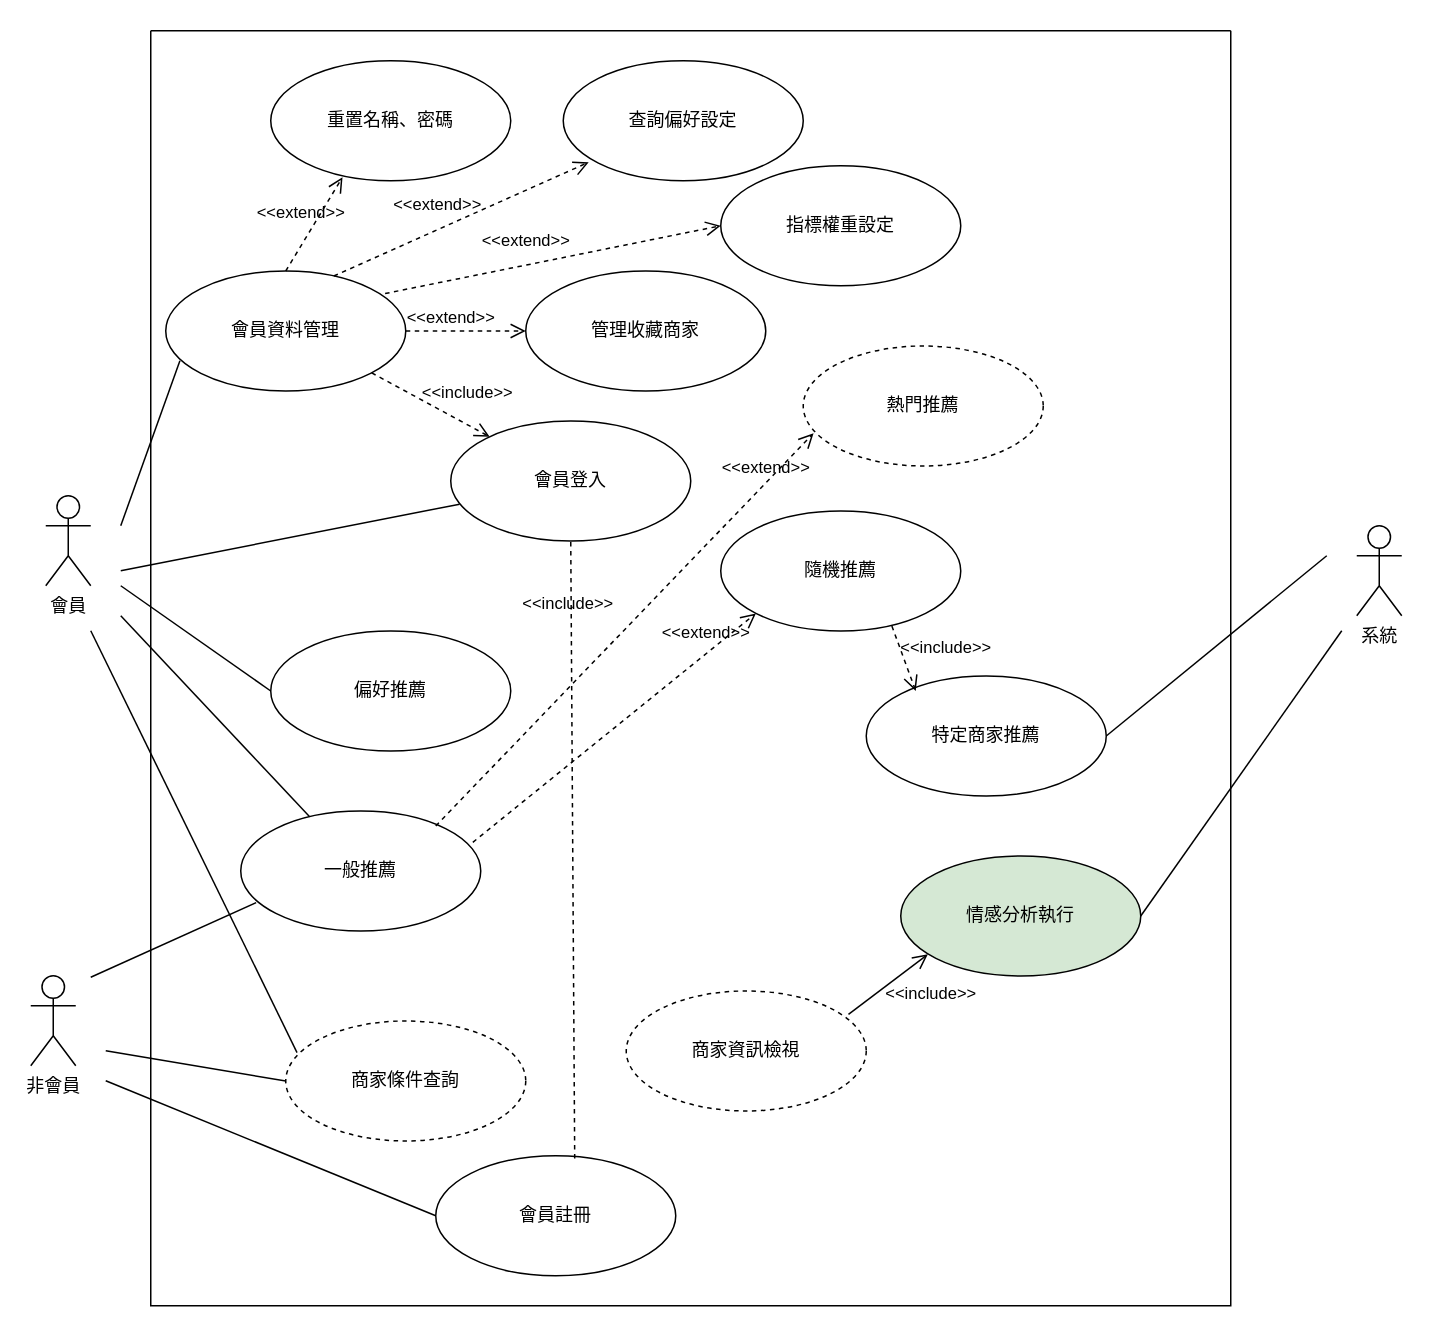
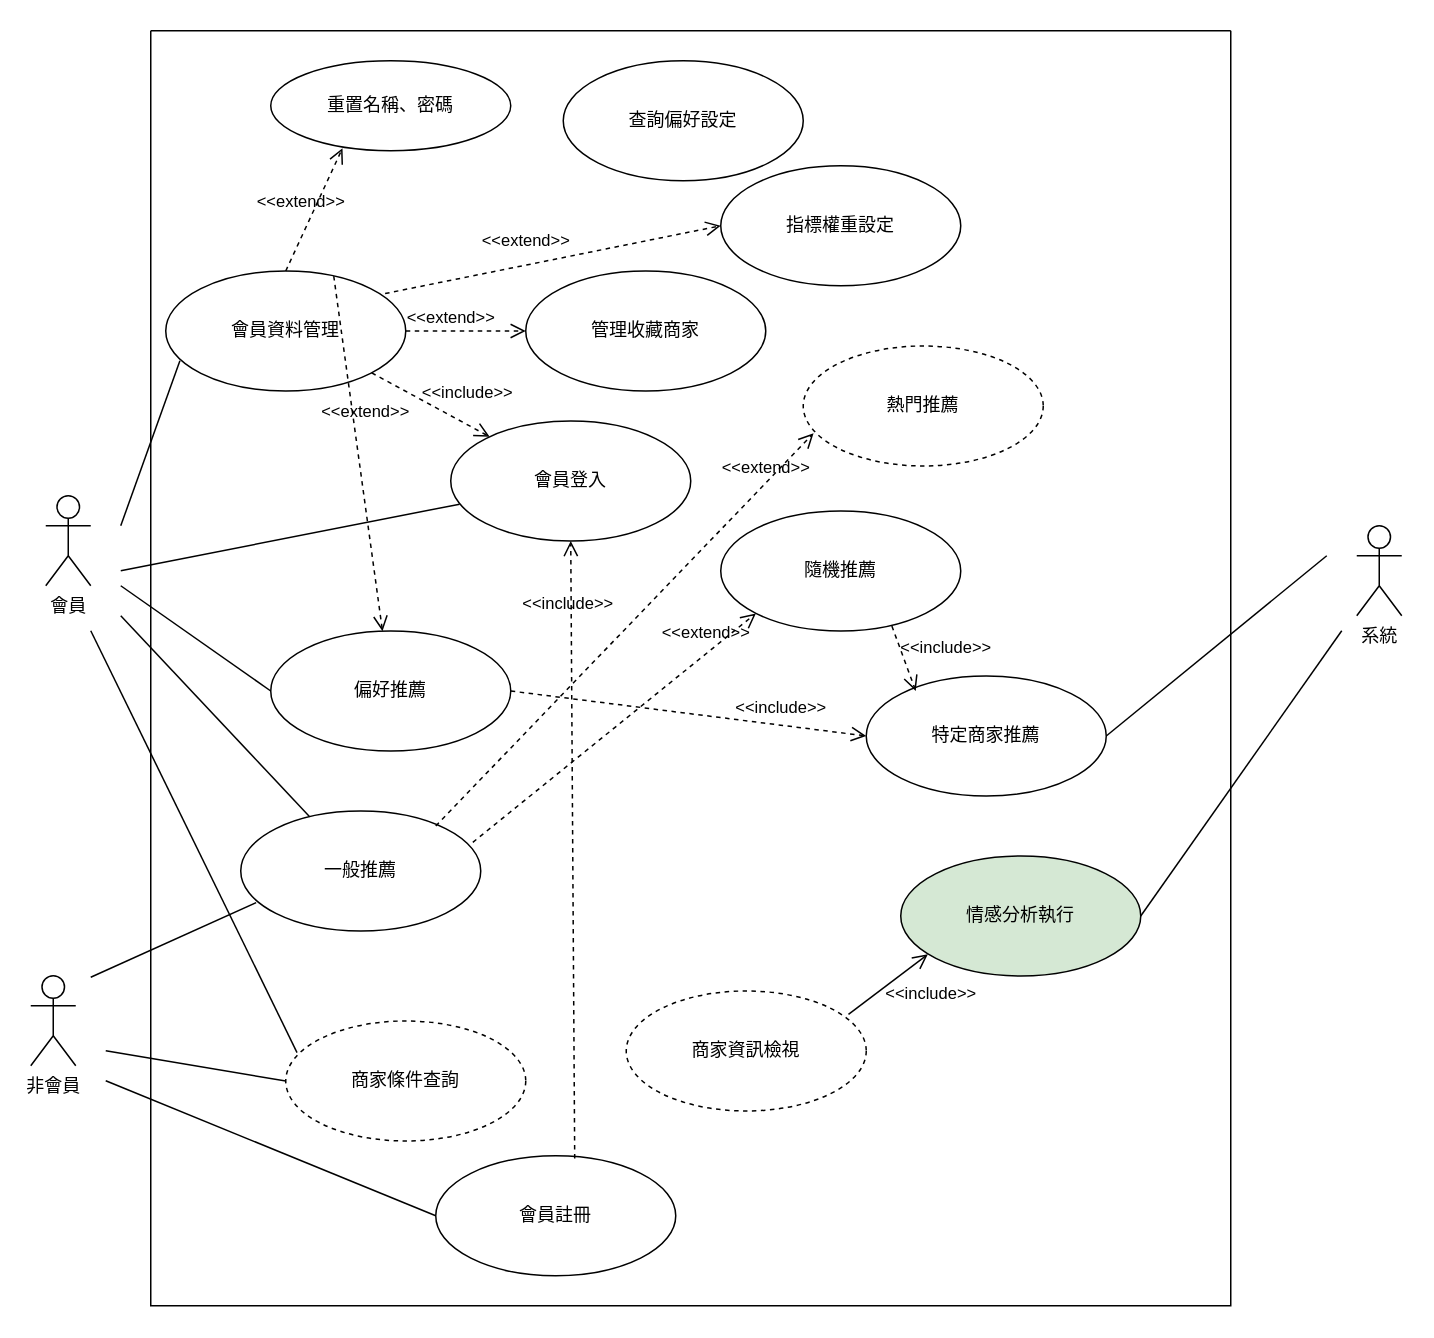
node "重置名稱、密碼": size 240x120 -> 240x90
edge "會員資料管理" -> "查詢偏好設定": now "會員資料管理" -> "偏好推薦"
edge "會員登入" -- "會員註冊": arrowhead none -> open
edge "偏好推薦" -> "特定商家推薦": added, label "<<include>>"
